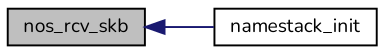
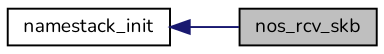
edge "namestack_init" -> "nos_rcv_skb": reversed
